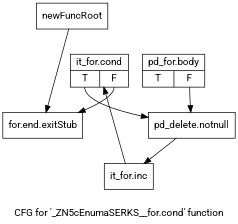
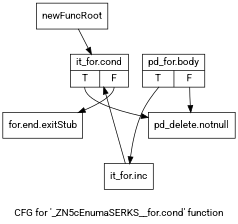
edge "newFuncRoot" -> "for.end.exitStub": now "newFuncRoot" -> "it_for.cond"
edge "pd_delete.notnull" -> "it_for.inc": now "pd_for.body" -> "it_for.inc"
